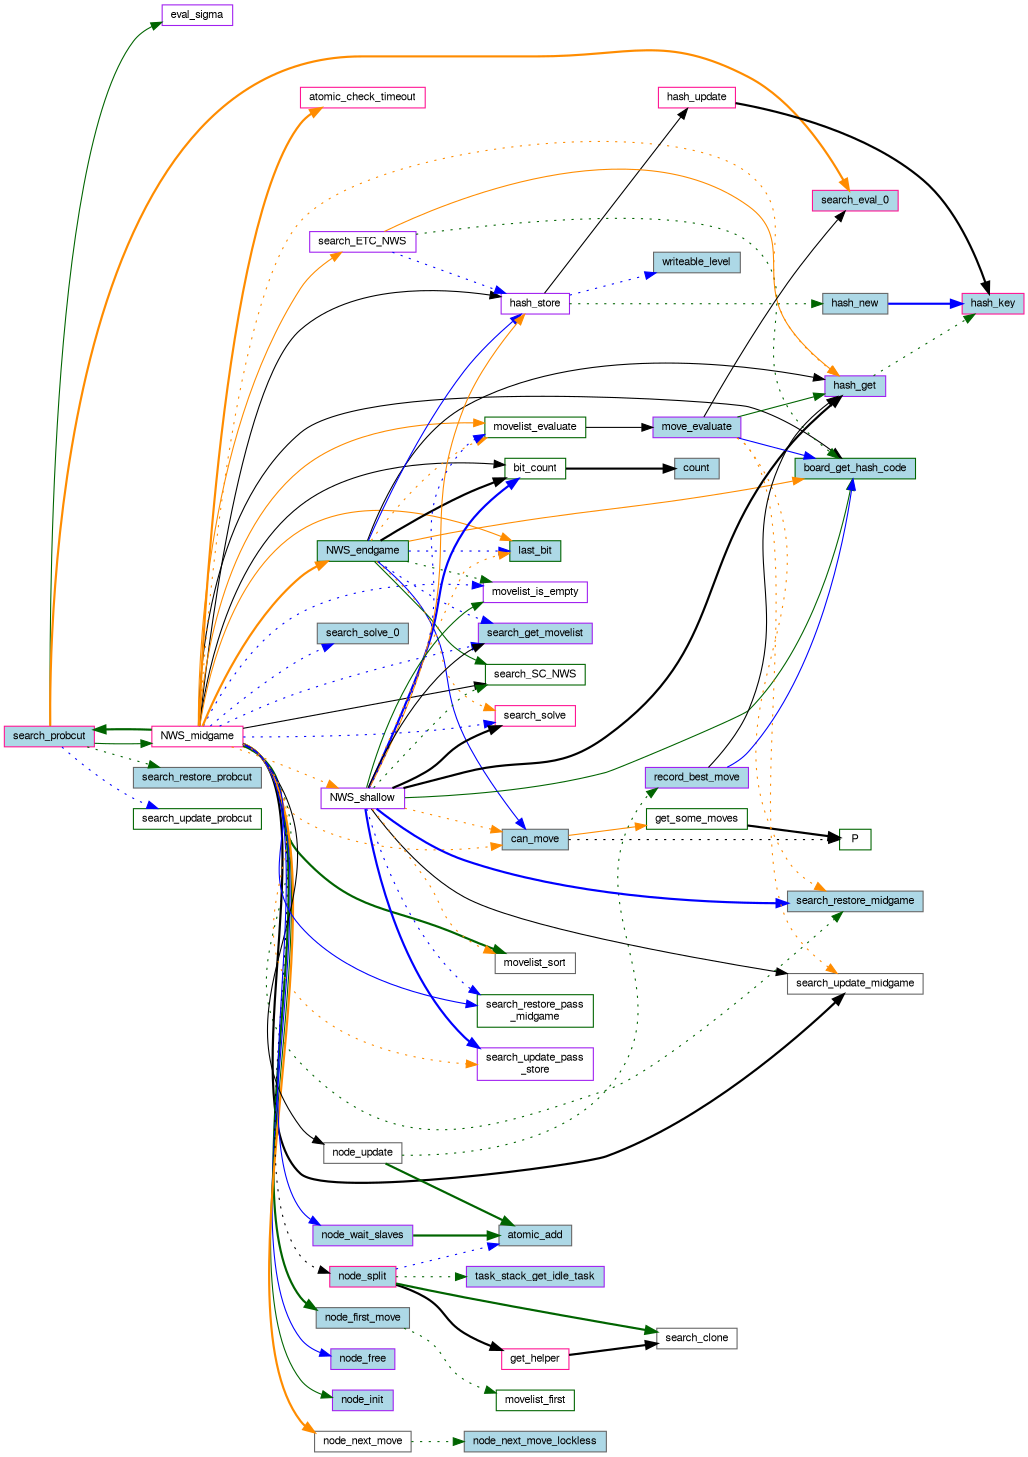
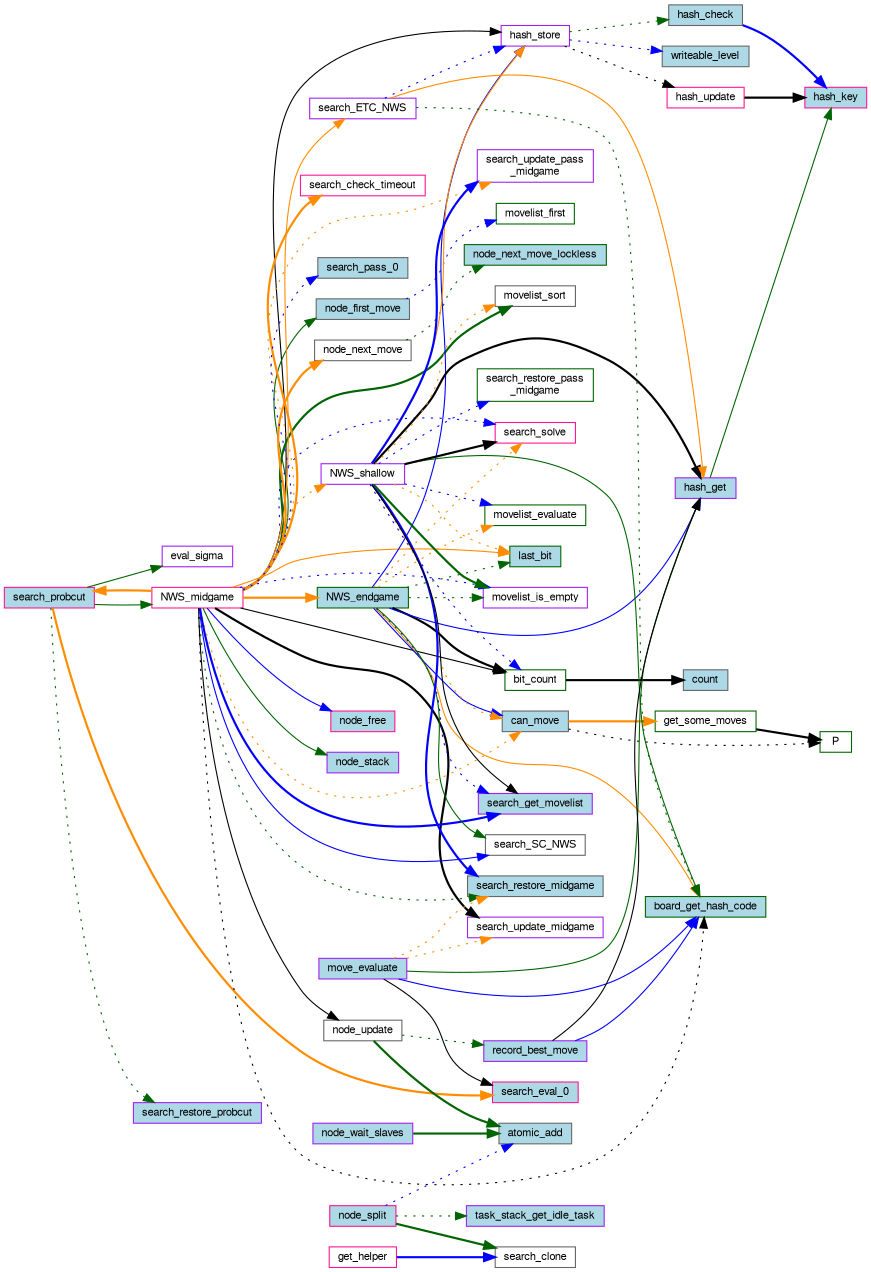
node "atomic_check_timeout": label "atomic_check_timeout" -> "search_check_timeout"
edge "NWS_midgame" -> "hash_get": removed
edge "hash_store" -> "hash_update": style solid -> dotted
node "hash_new": label "hash_new" -> "hash_check"
edge "hash_get" -> "hash_key": style dotted -> solid
edge "NWS_endgame" -> "hash_get": color black -> blue
edge "NWS_midgame" -> "board_get_hash_code": style solid -> dotted
edge "movelist_evaluate" -> "move_evaluate": removed
edge "NWS_midgame" -> "movelist_evaluate": removed
edge "NWS_endgame" -> "last_bit": color blue -> darkgreen
edge "NWS_shallow" -> "bit_count": style bold -> dotted
node "search_solve_0": label "search_solve_0" -> "search_pass_0"
node "search_SC_NWS": color darkgreen -> gray40
edge "NWS_midgame" -> "search_get_movelist": style dotted -> bold
edge "NWS_midgame" -> "search_SC_NWS": color black -> blue
edge "NWS_shallow" -> "movelist_is_empty": style solid -> bold
edge "NWS_midgame" -> "search_probcut": color darkgreen -> darkorange
edge "NWS_shallow" -> "search_SC_NWS": removed
node "search_restore_probcut": color gray40 -> purple
node "search_update_probcut": removed
edge "can_move" -> "get_some_moves": style solid -> bold
edge "NWS_midgame" -> "search_restore_pass _midgame": removed
edge "NWS_shallow" -> "search_update_midgame": removed
edge "NWS_midgame" -> "node_wait_slaves": removed
node "search_update_midgame": color gray40 -> purple
edge "NWS_midgame" -> "node_split": removed
edge "NWS_midgame" -> "node_first_move": style bold -> solid
node "search_update_pass _store": label "search_update_pass _store" -> "search_update_pass _midgame"
edge "node_split" -> "get_helper": removed
edge "get_helper" -> "search_clone": color black -> blue
node "node_free": color purple -> deeppink
edge "node_first_move" -> "movelist_first": color darkgreen -> blue
node "node_init": label "node_init" -> "node_stack"
node "node_next_move_lockless": color gray40 -> darkgreen
